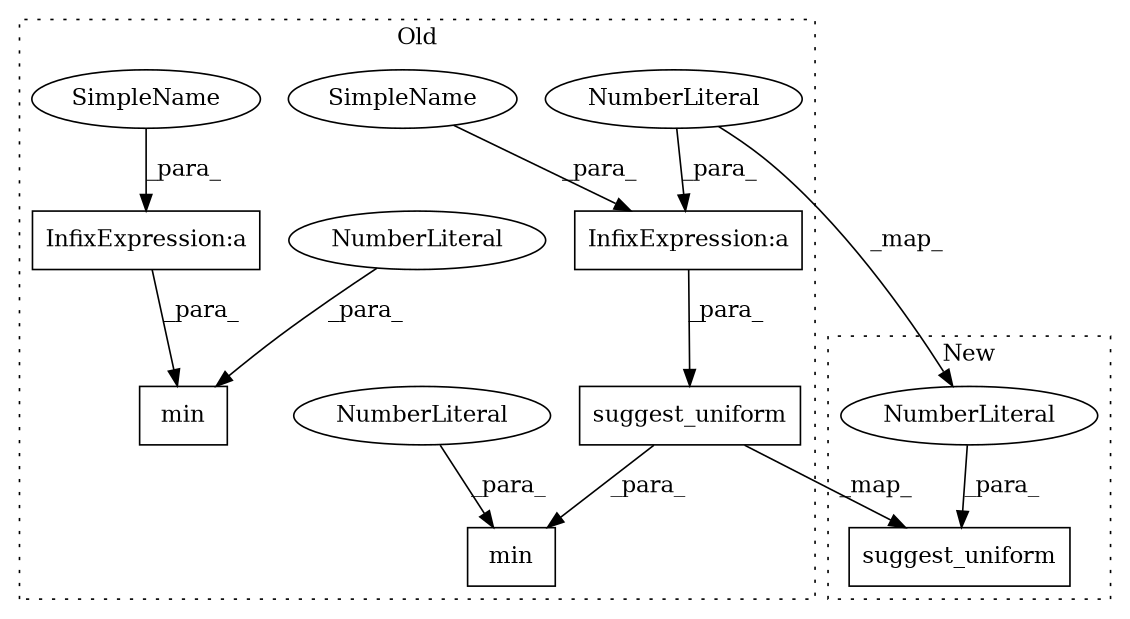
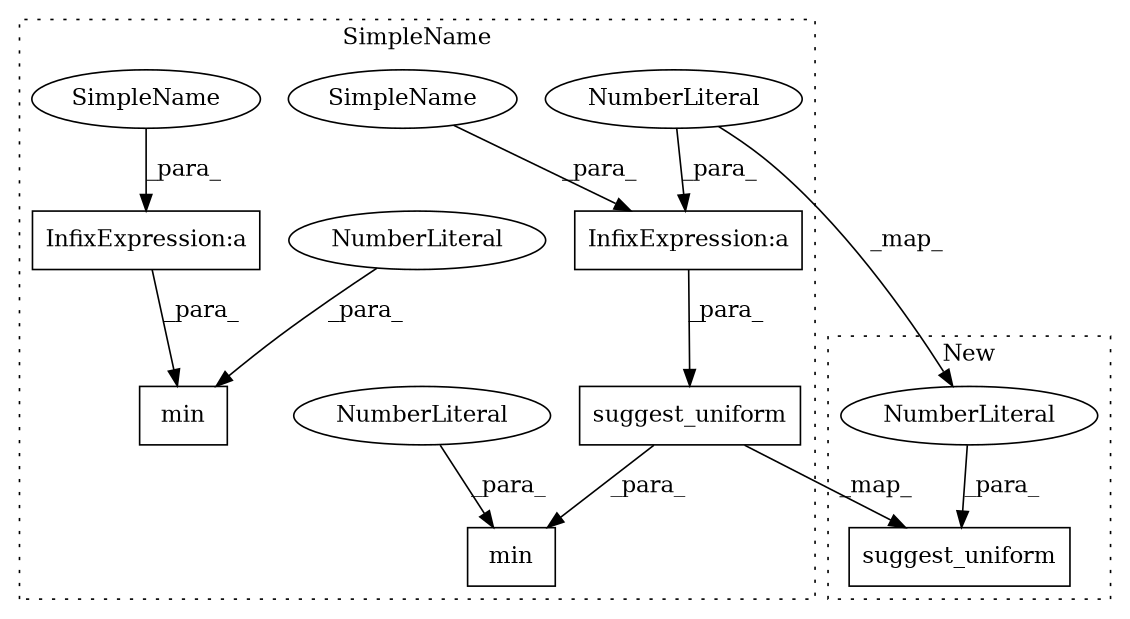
cluster "Old": label "Old" -> "SimpleName"
